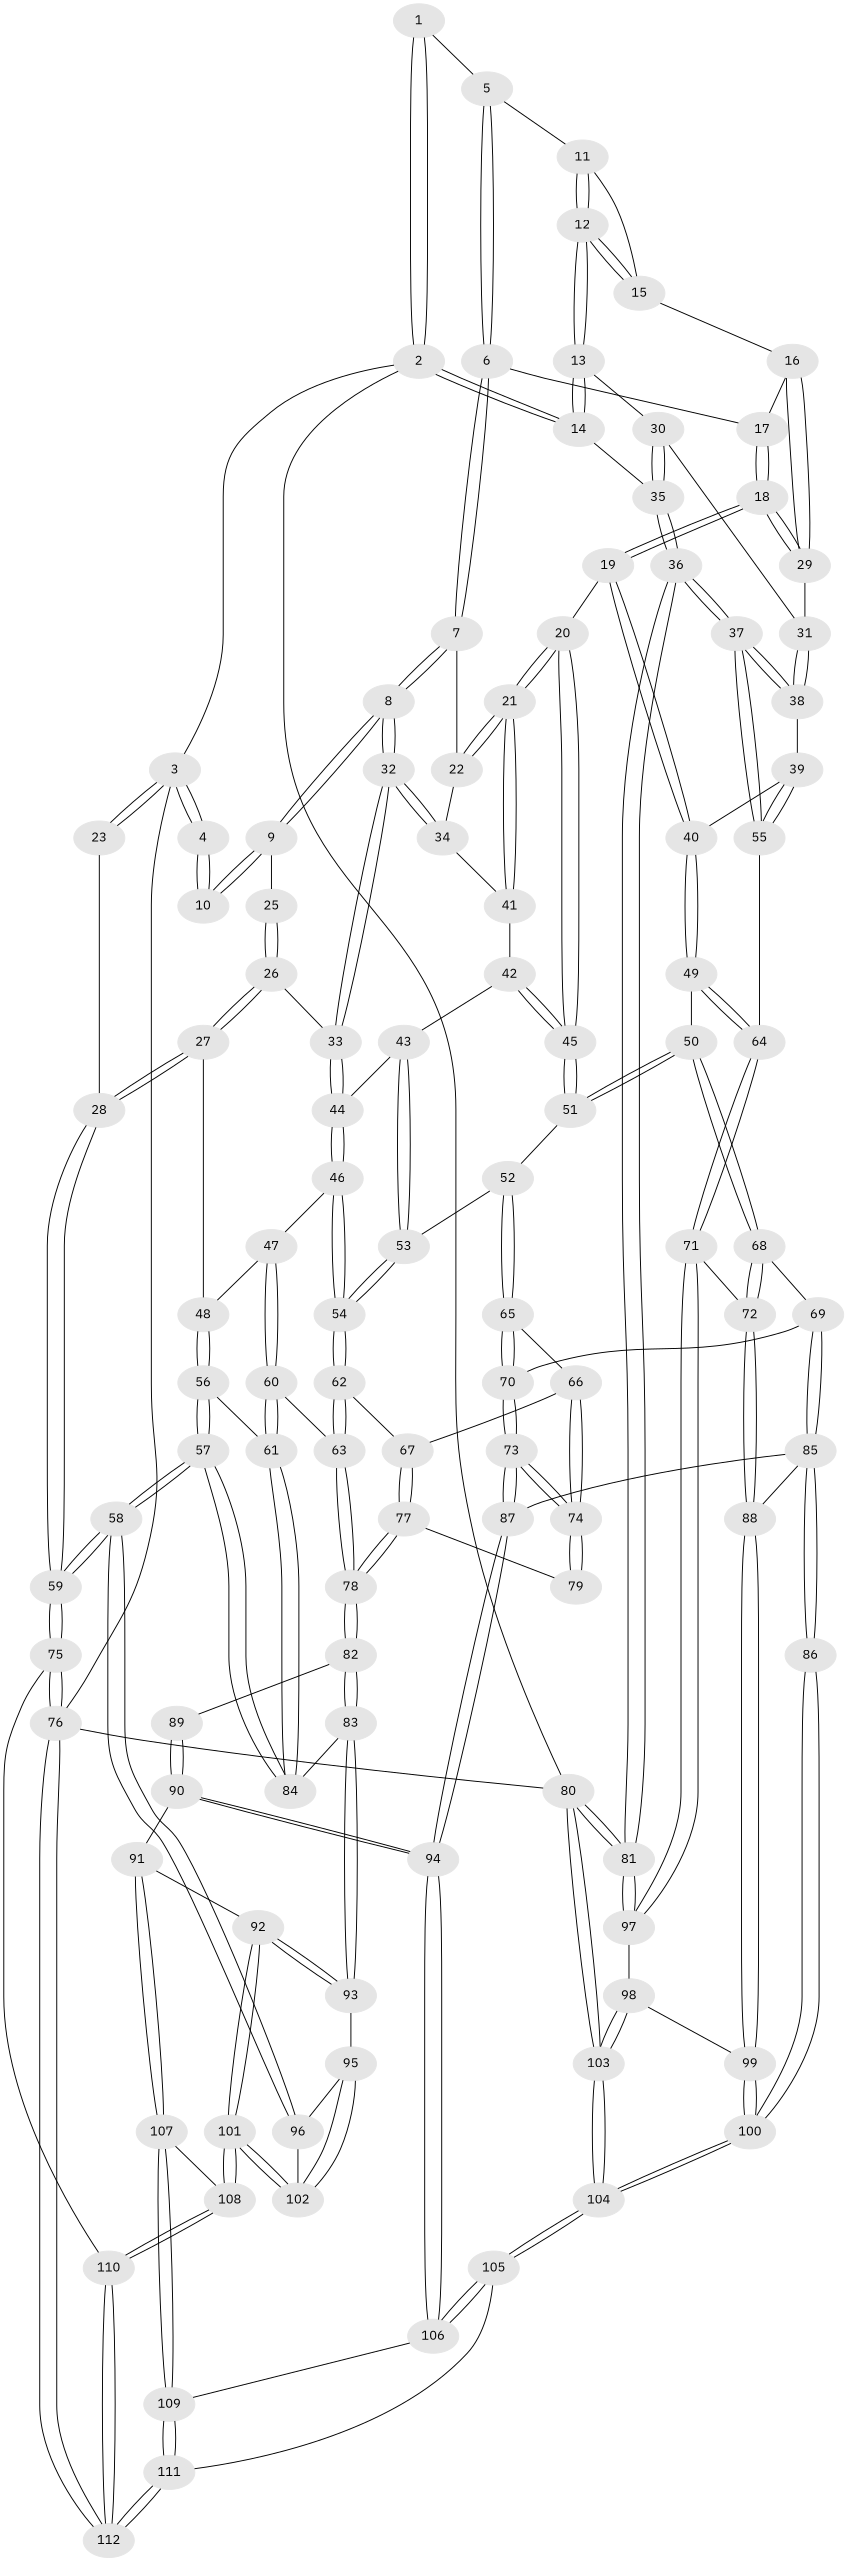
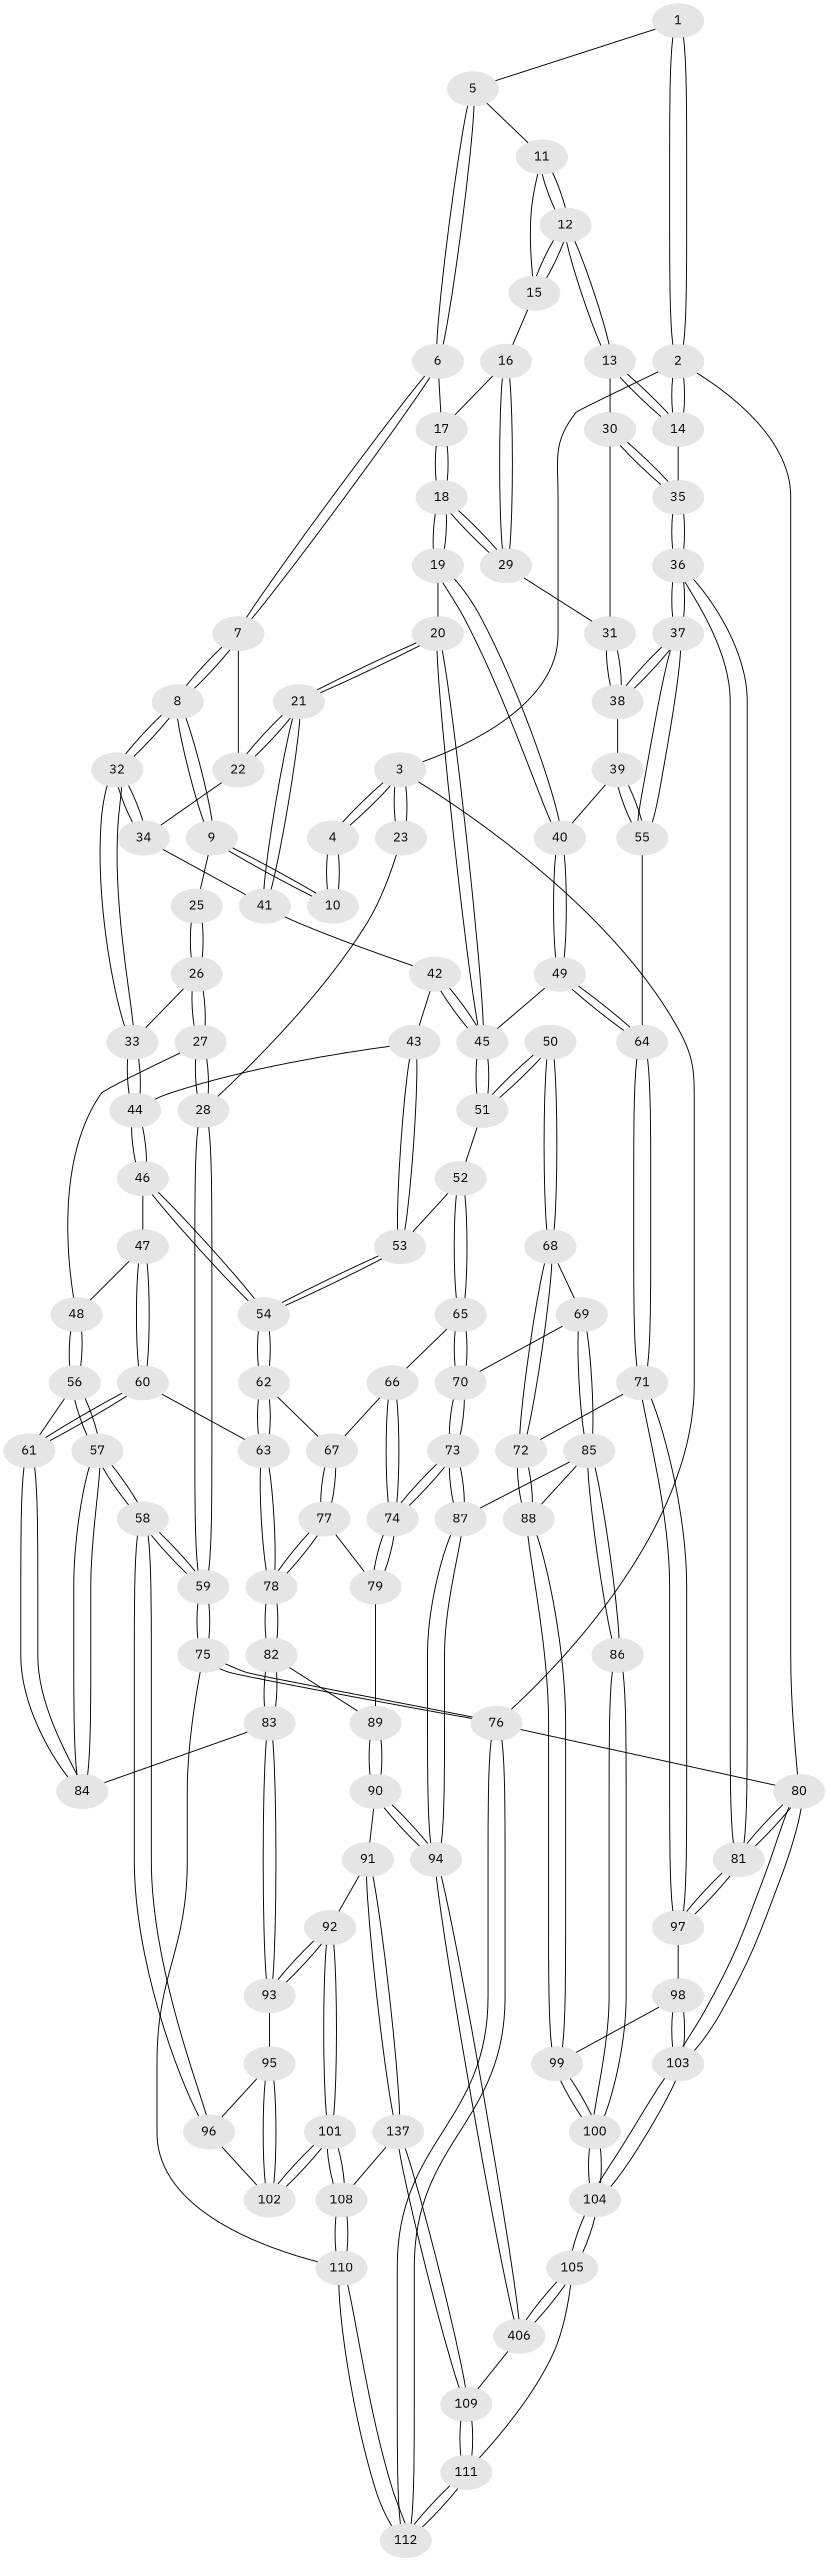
edge "49" -- "50": now "49" -- "45"
edge "79" -- "89": added
node "107": label "107" -> "137"
node "106": label "106" -> "406"
